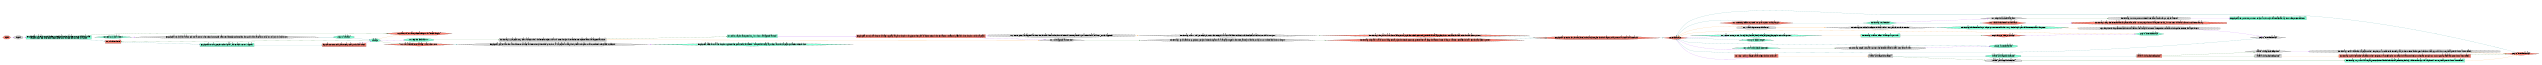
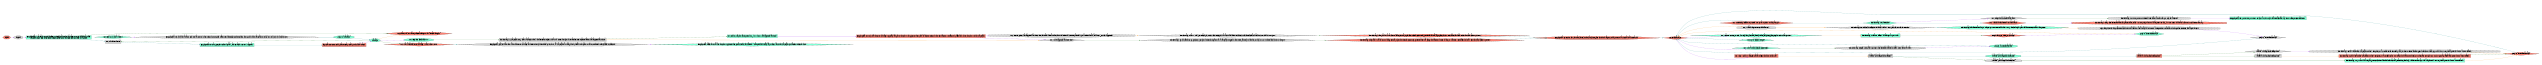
node "You: Who drives these?": fillcolor salmon -> lightgrey
